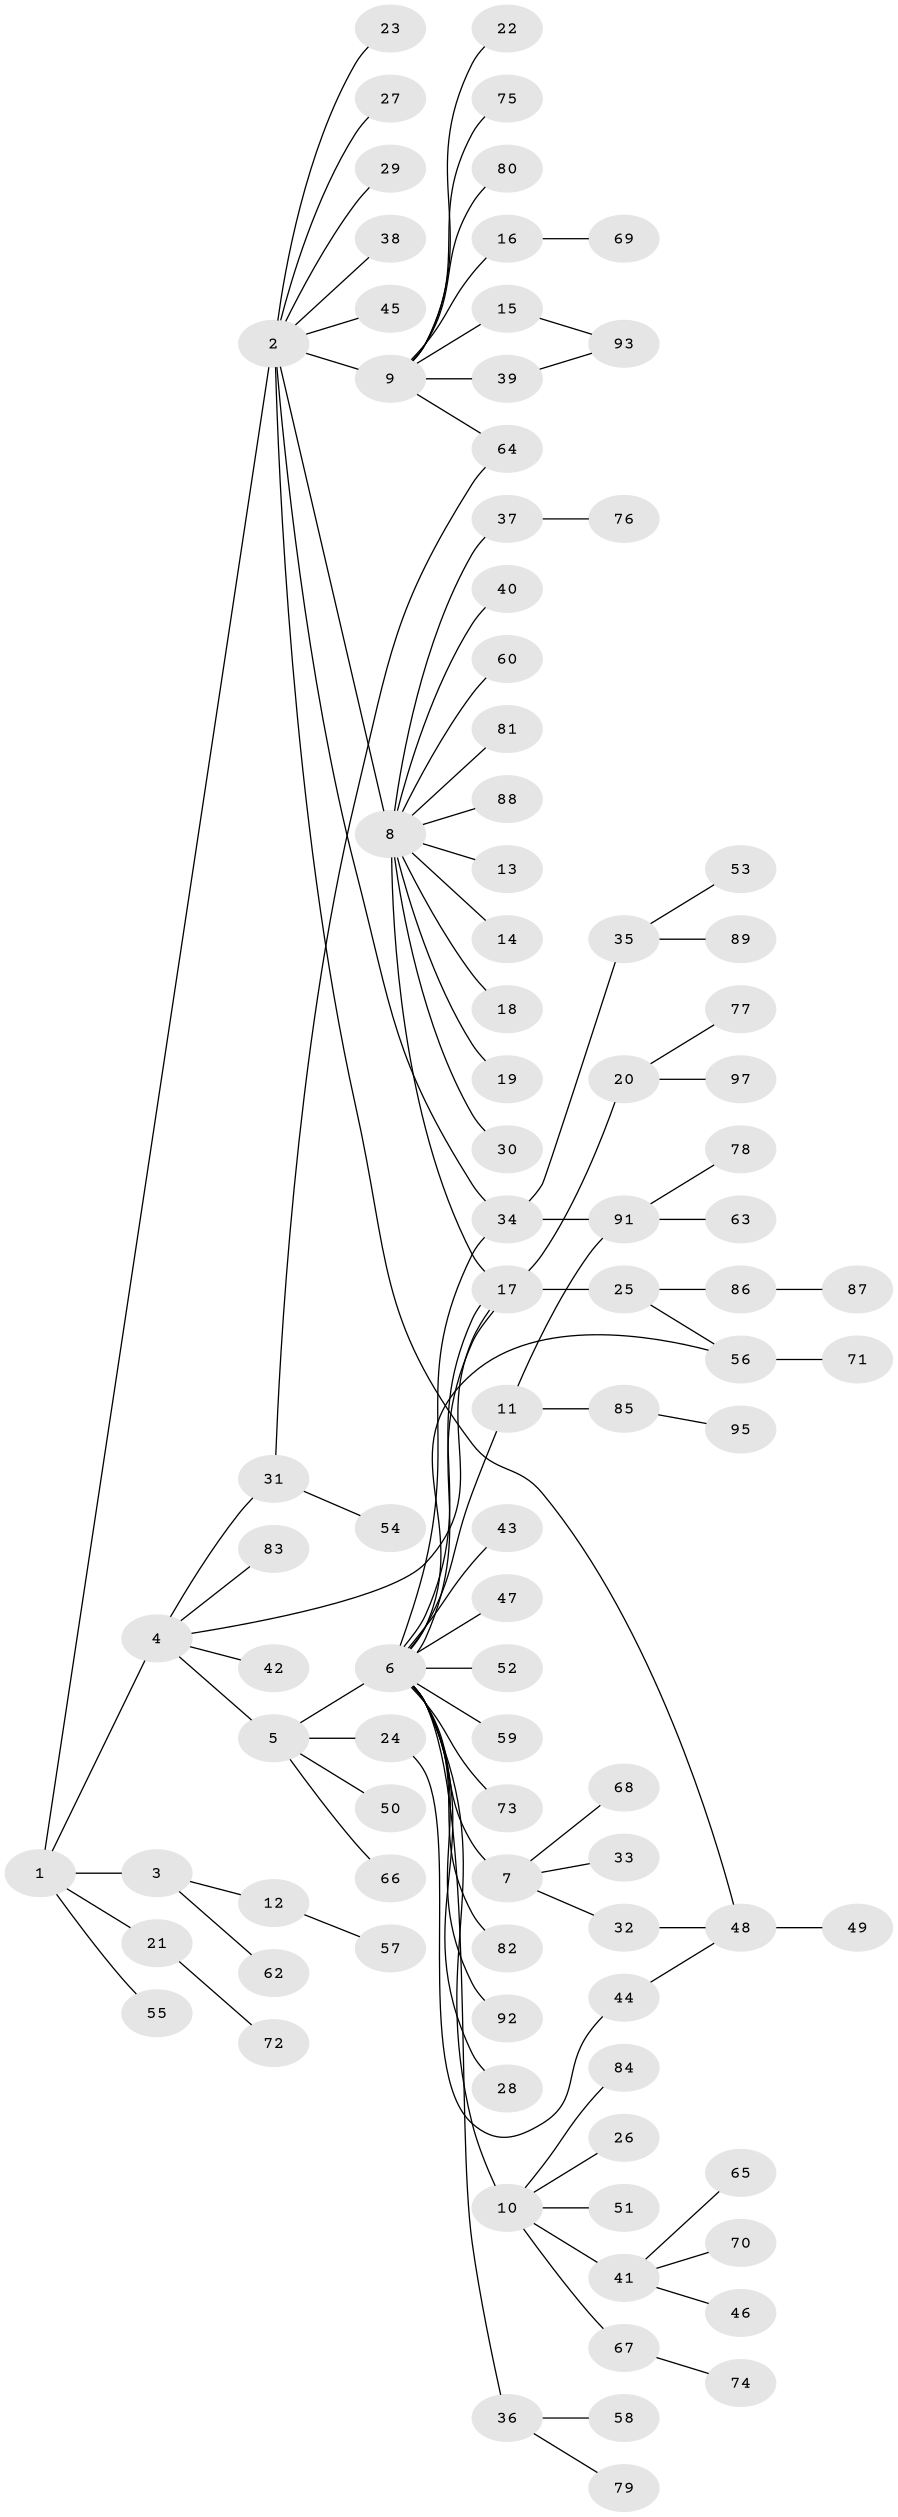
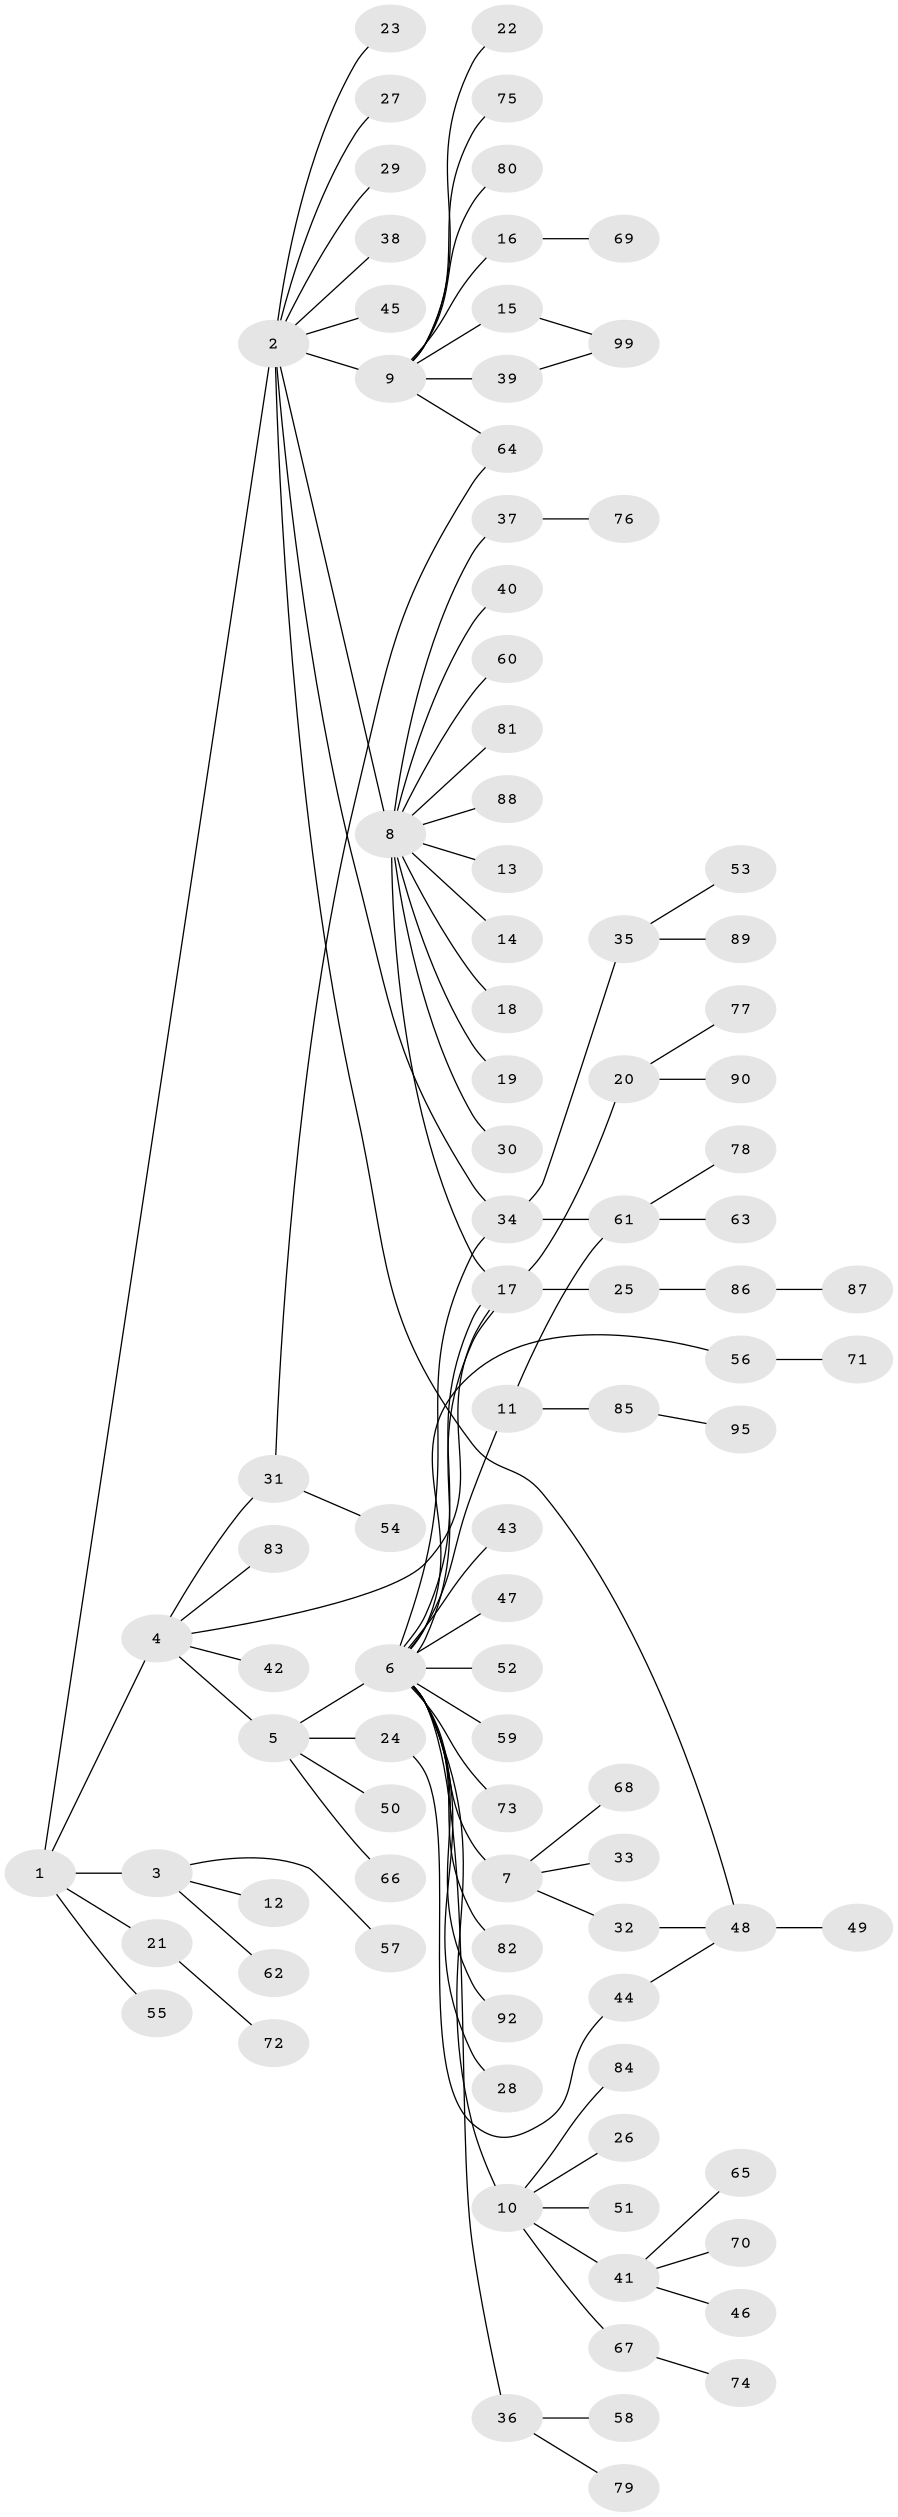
node "93": label "93" -> "99"
node "97": label "97" -> "90"
node "91": label "91" -> "61"
edge "25" -- "56": removed
edge "12" -- "57": now "3" -- "57"
